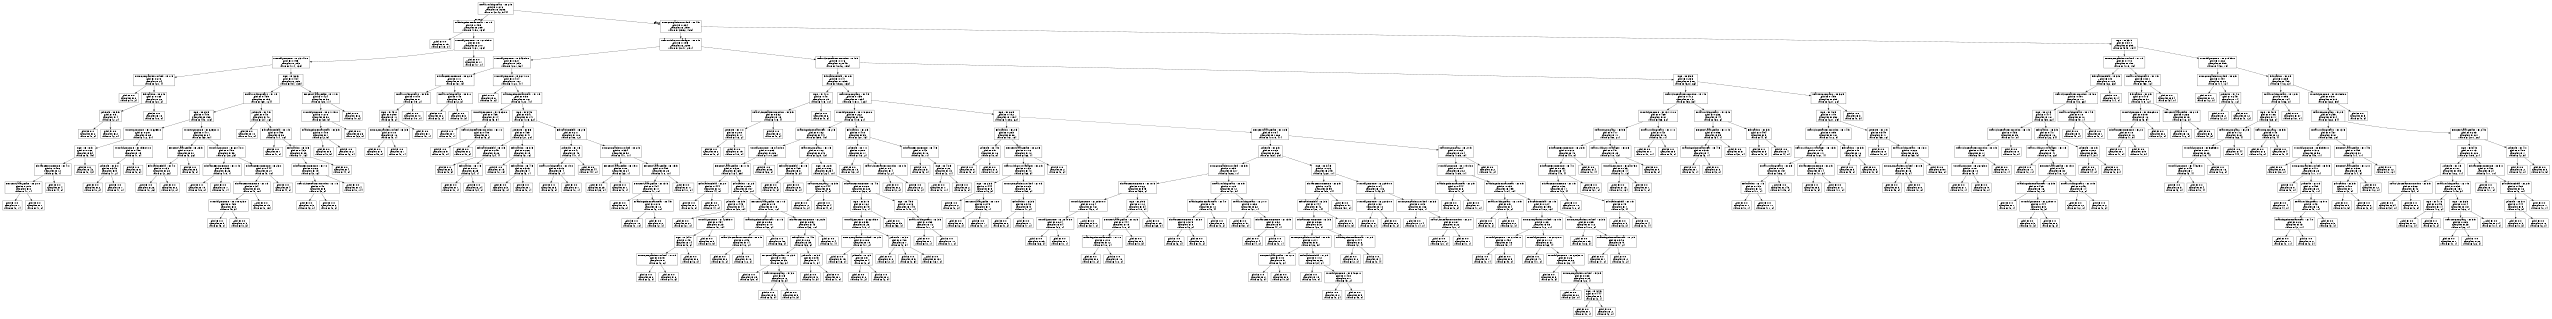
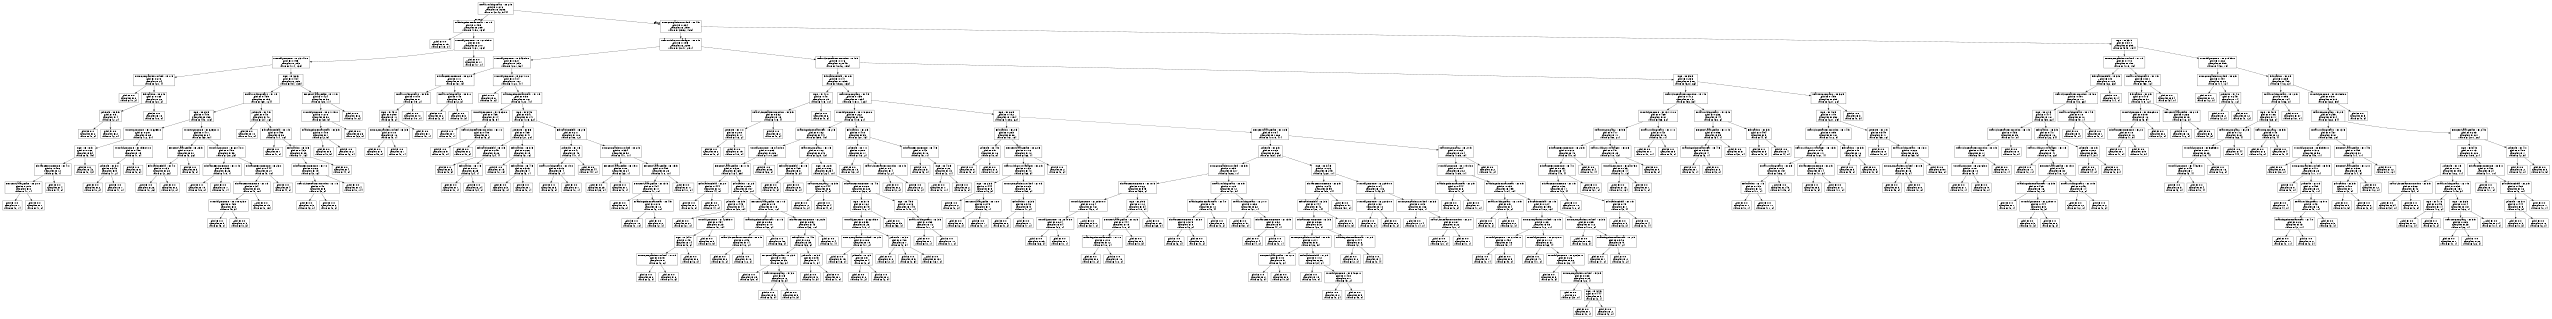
edge "Age <= 54.5 gini = 0.173 samples = 220 value = [199, 21]" -> "JobRole <= 1.5 gini = 0.107 samples = 193 value = [182, 11]": removed
node "gini = 0.0 samples = 20 value = [20, 0]": label "gini = 0.0 samples = 20 value = [20, 0]" -> "gini = 0.0 gini = 20 value = [20, 0]"
